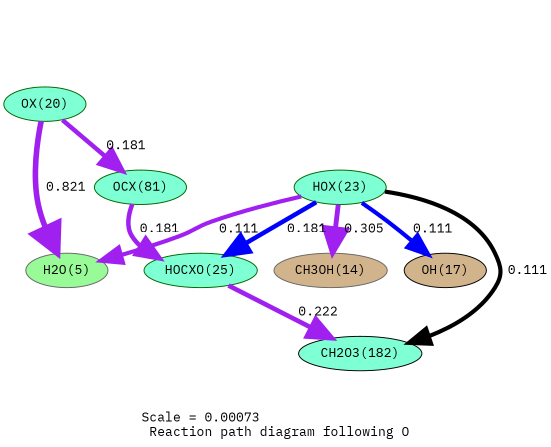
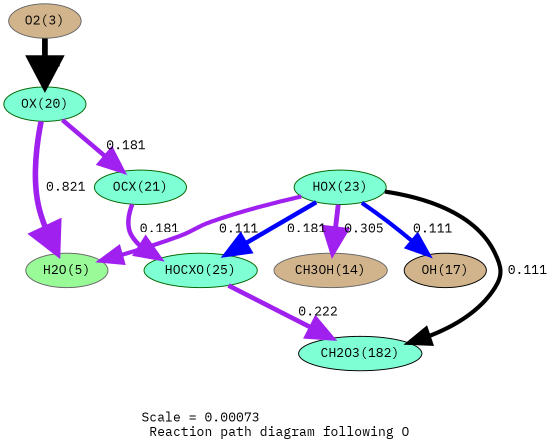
node "O2(3)": added
node "OCX(81)": label "OCX(81)" -> "OCX(21)"
